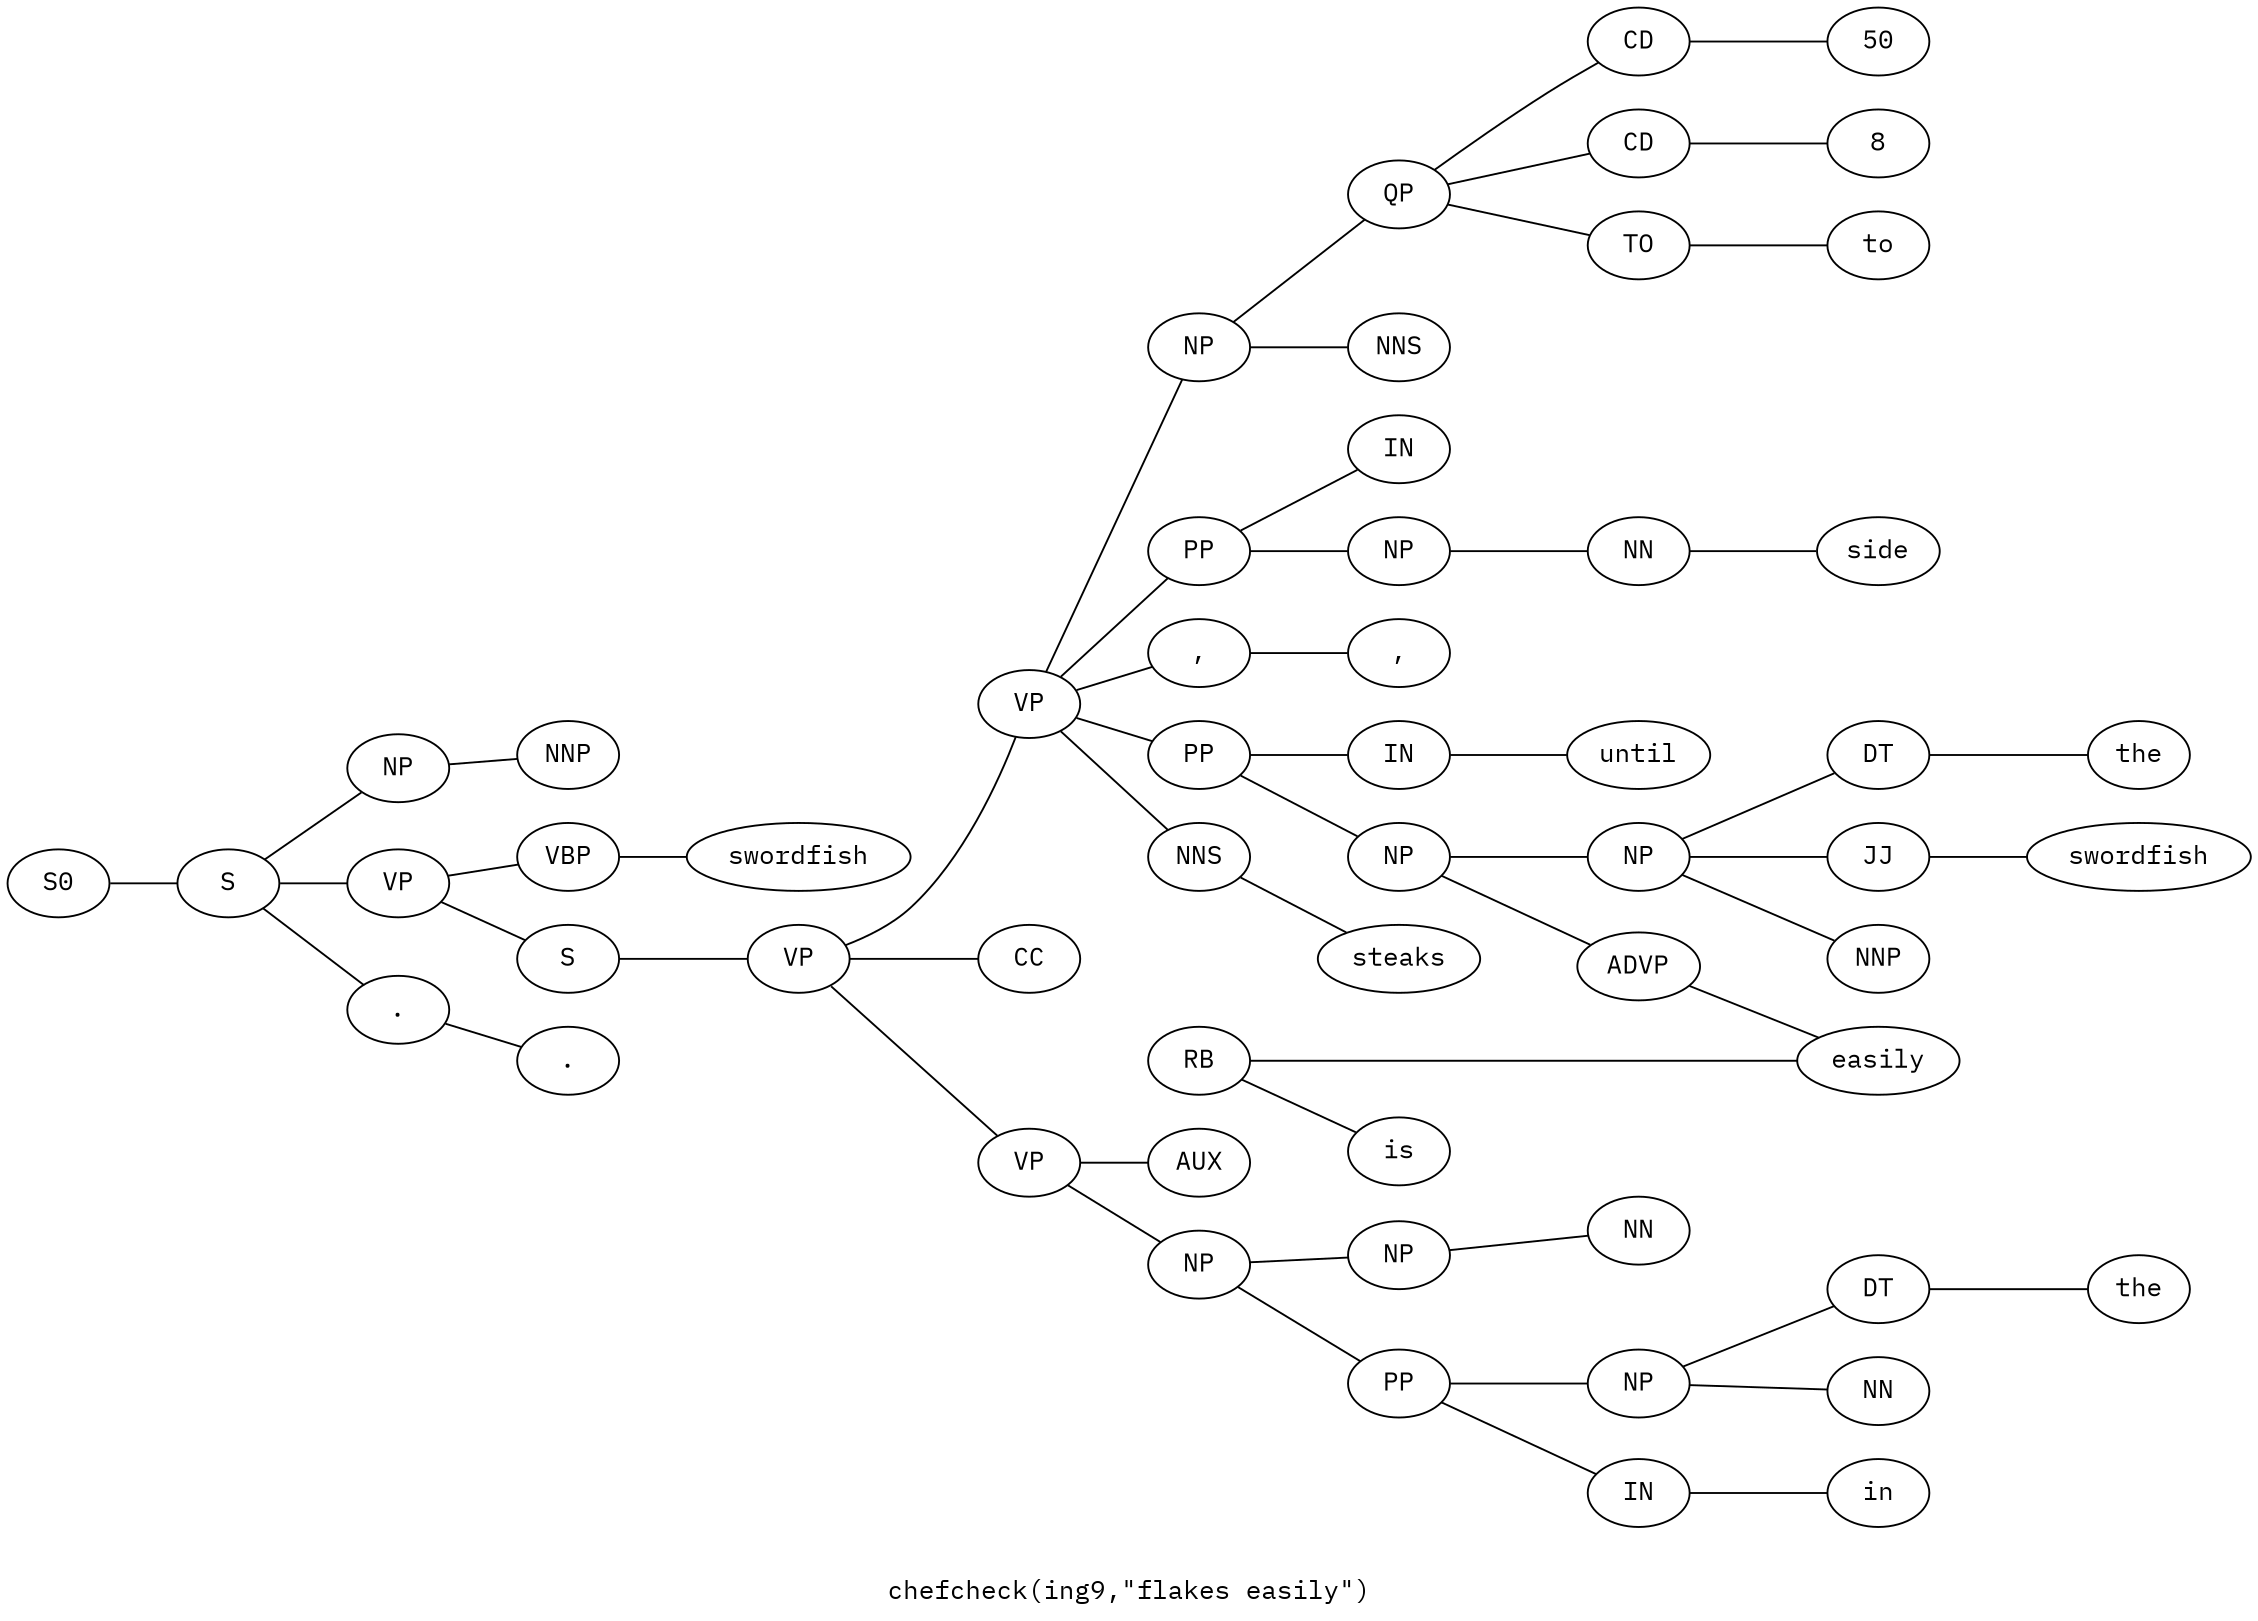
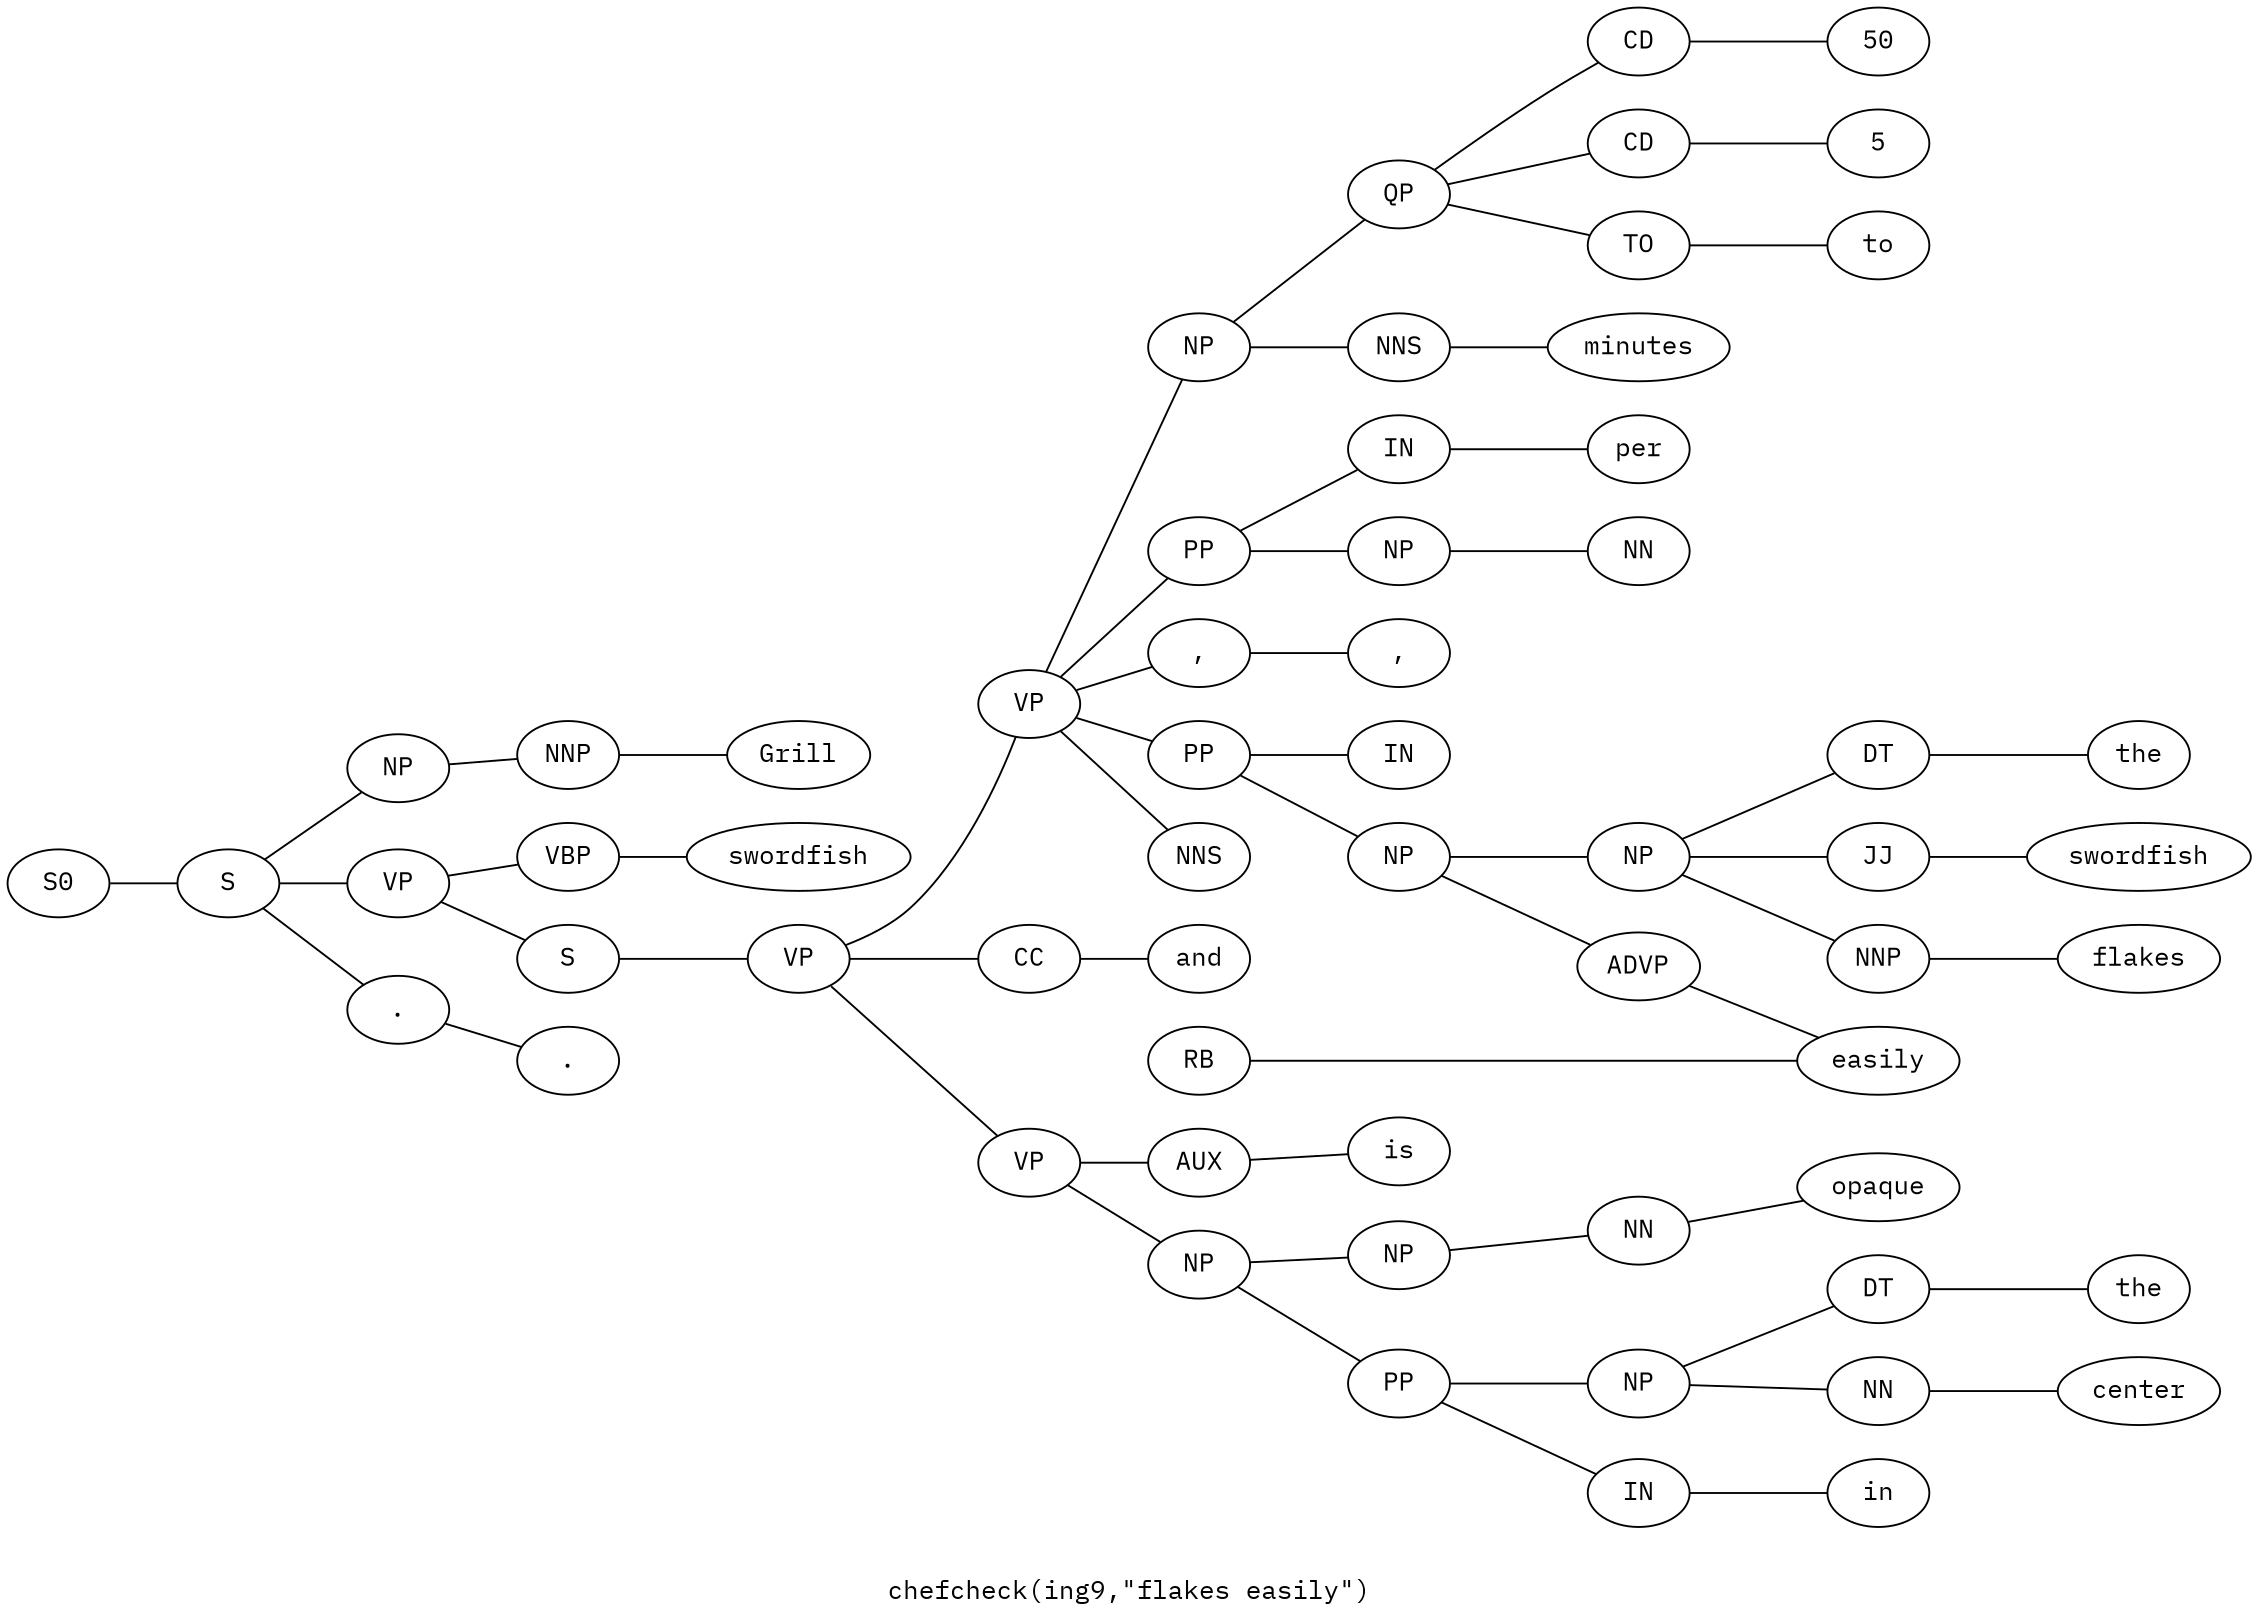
node "8": label "8" -> "5"
node "minutes": added
node "per": added
node "side": removed
node "Grill": added
node "until": removed
node "and": added
node "steaks": removed
node "flakes": added
edge "RB" -- "is": now "AUX" -- "is"
node "opaque": added
node "center": added
